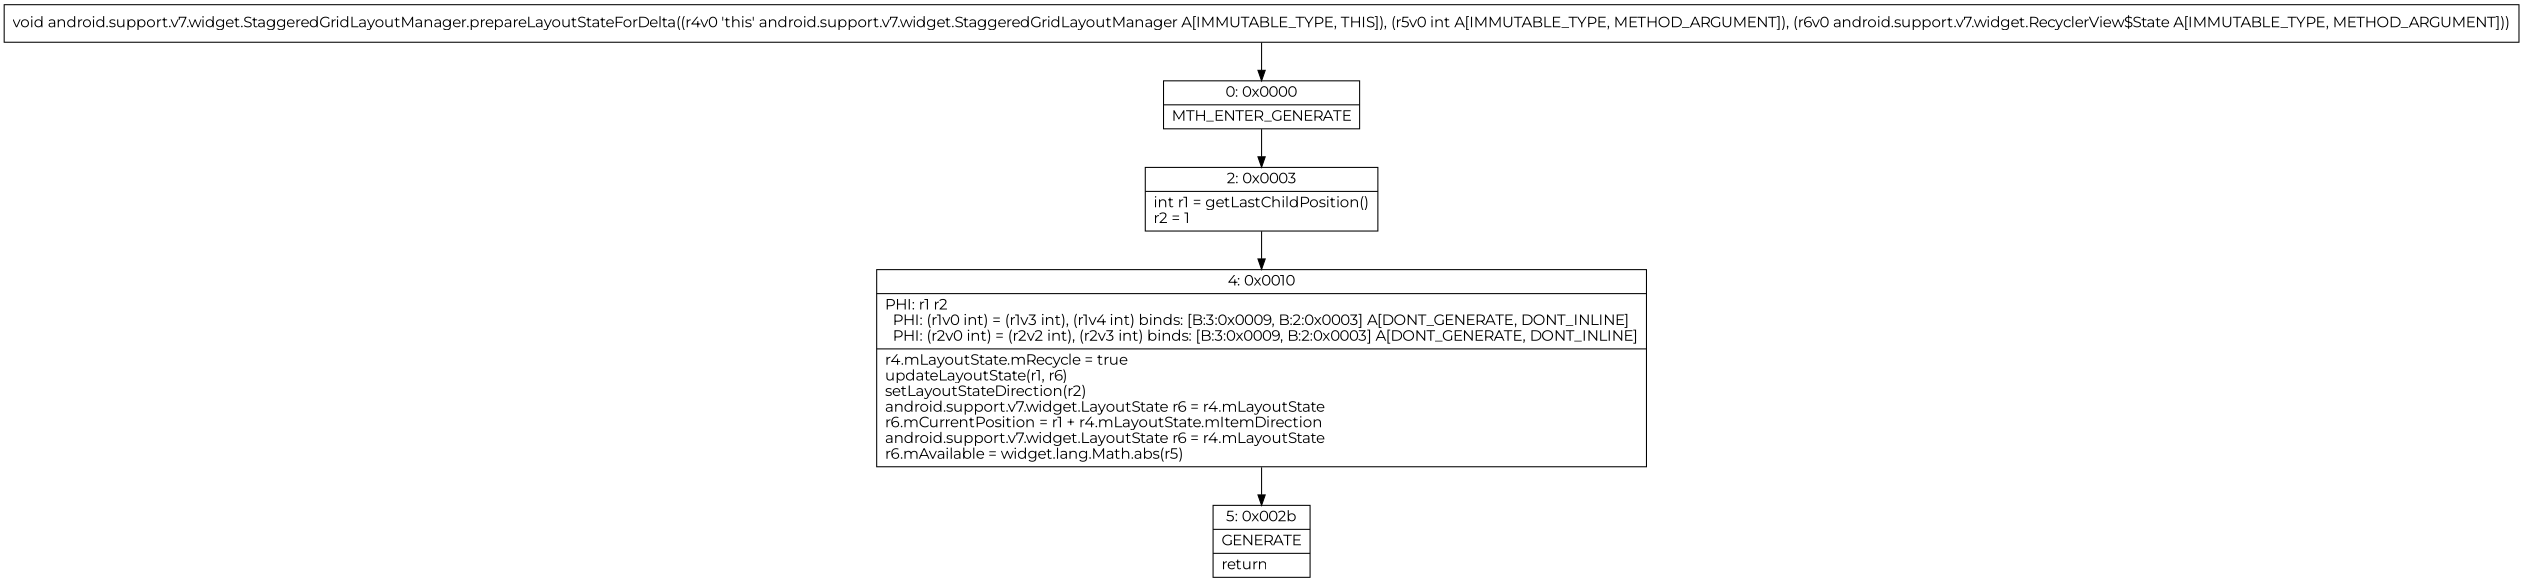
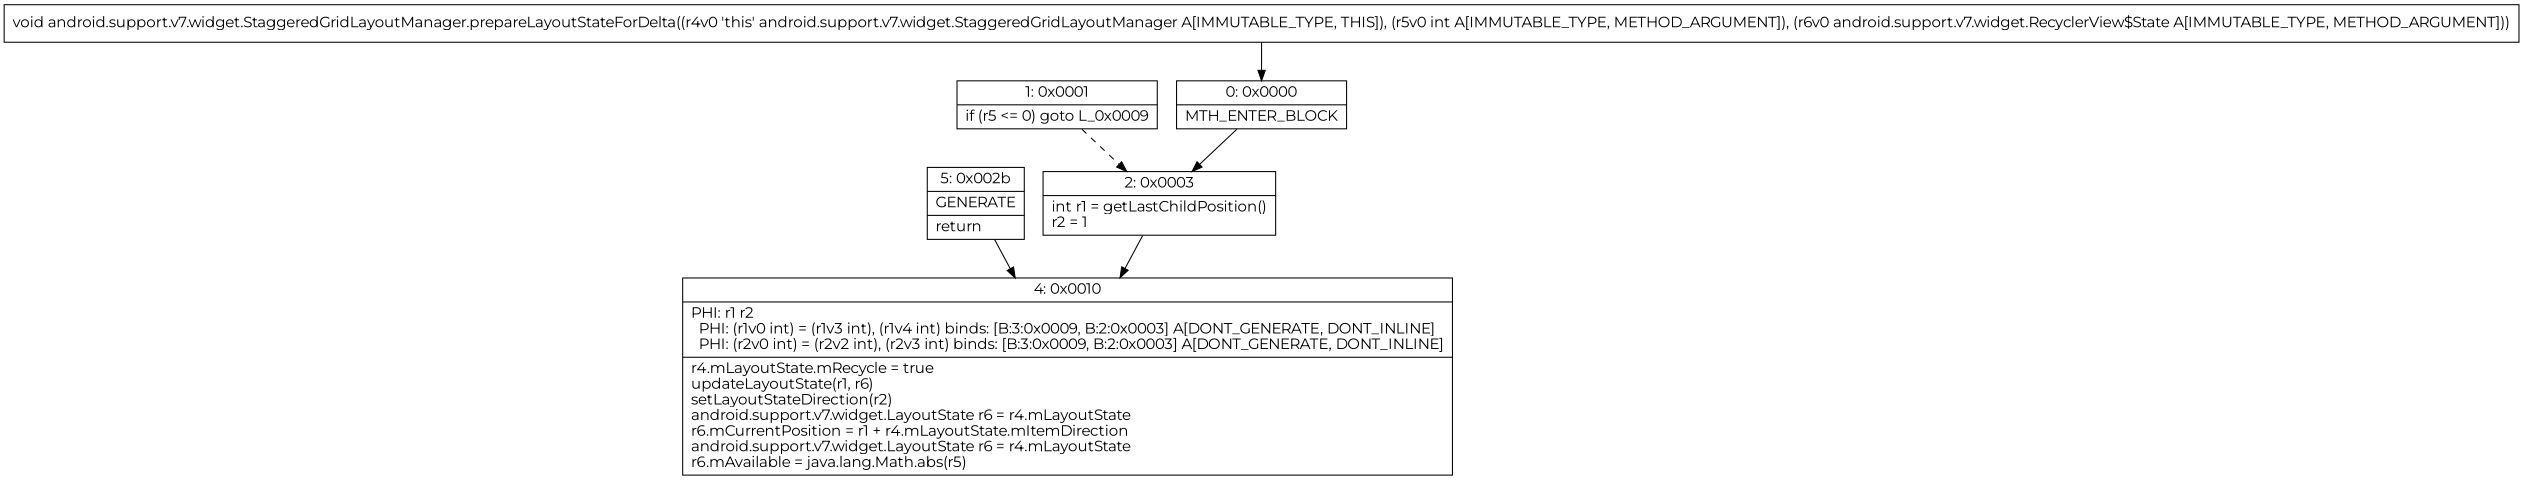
node "1: 0x0001": added
node "0: 0x0000": text "MTH_ENTER_GENERATE" -> "MTH_ENTER_BLOCK"
node "4: 0x0010": text "r6.mAvailable = widget.lang.Math.abs(r5)" -> "r6.mAvailable = java.lang.Math.abs(r5)"
edge "4: 0x0010" -> "5: 0x002b": reversed
